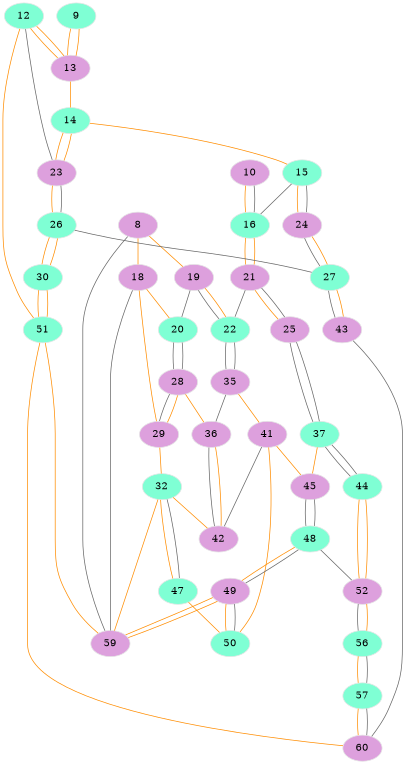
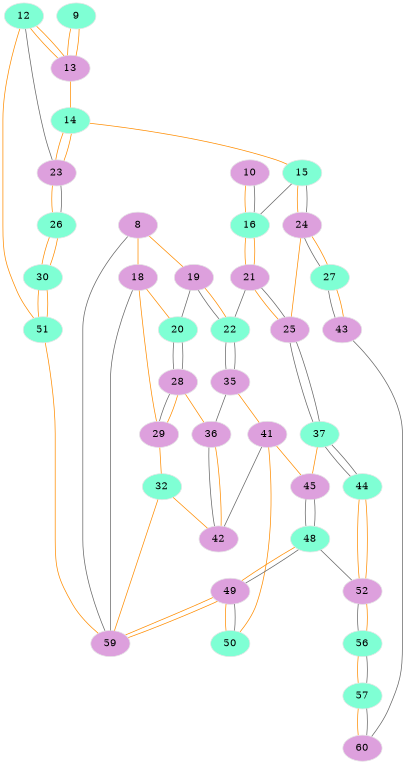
edge "26" -- "27": removed
edge "24" -- "25": added
node "47": removed
edge "51" -- "60": removed
